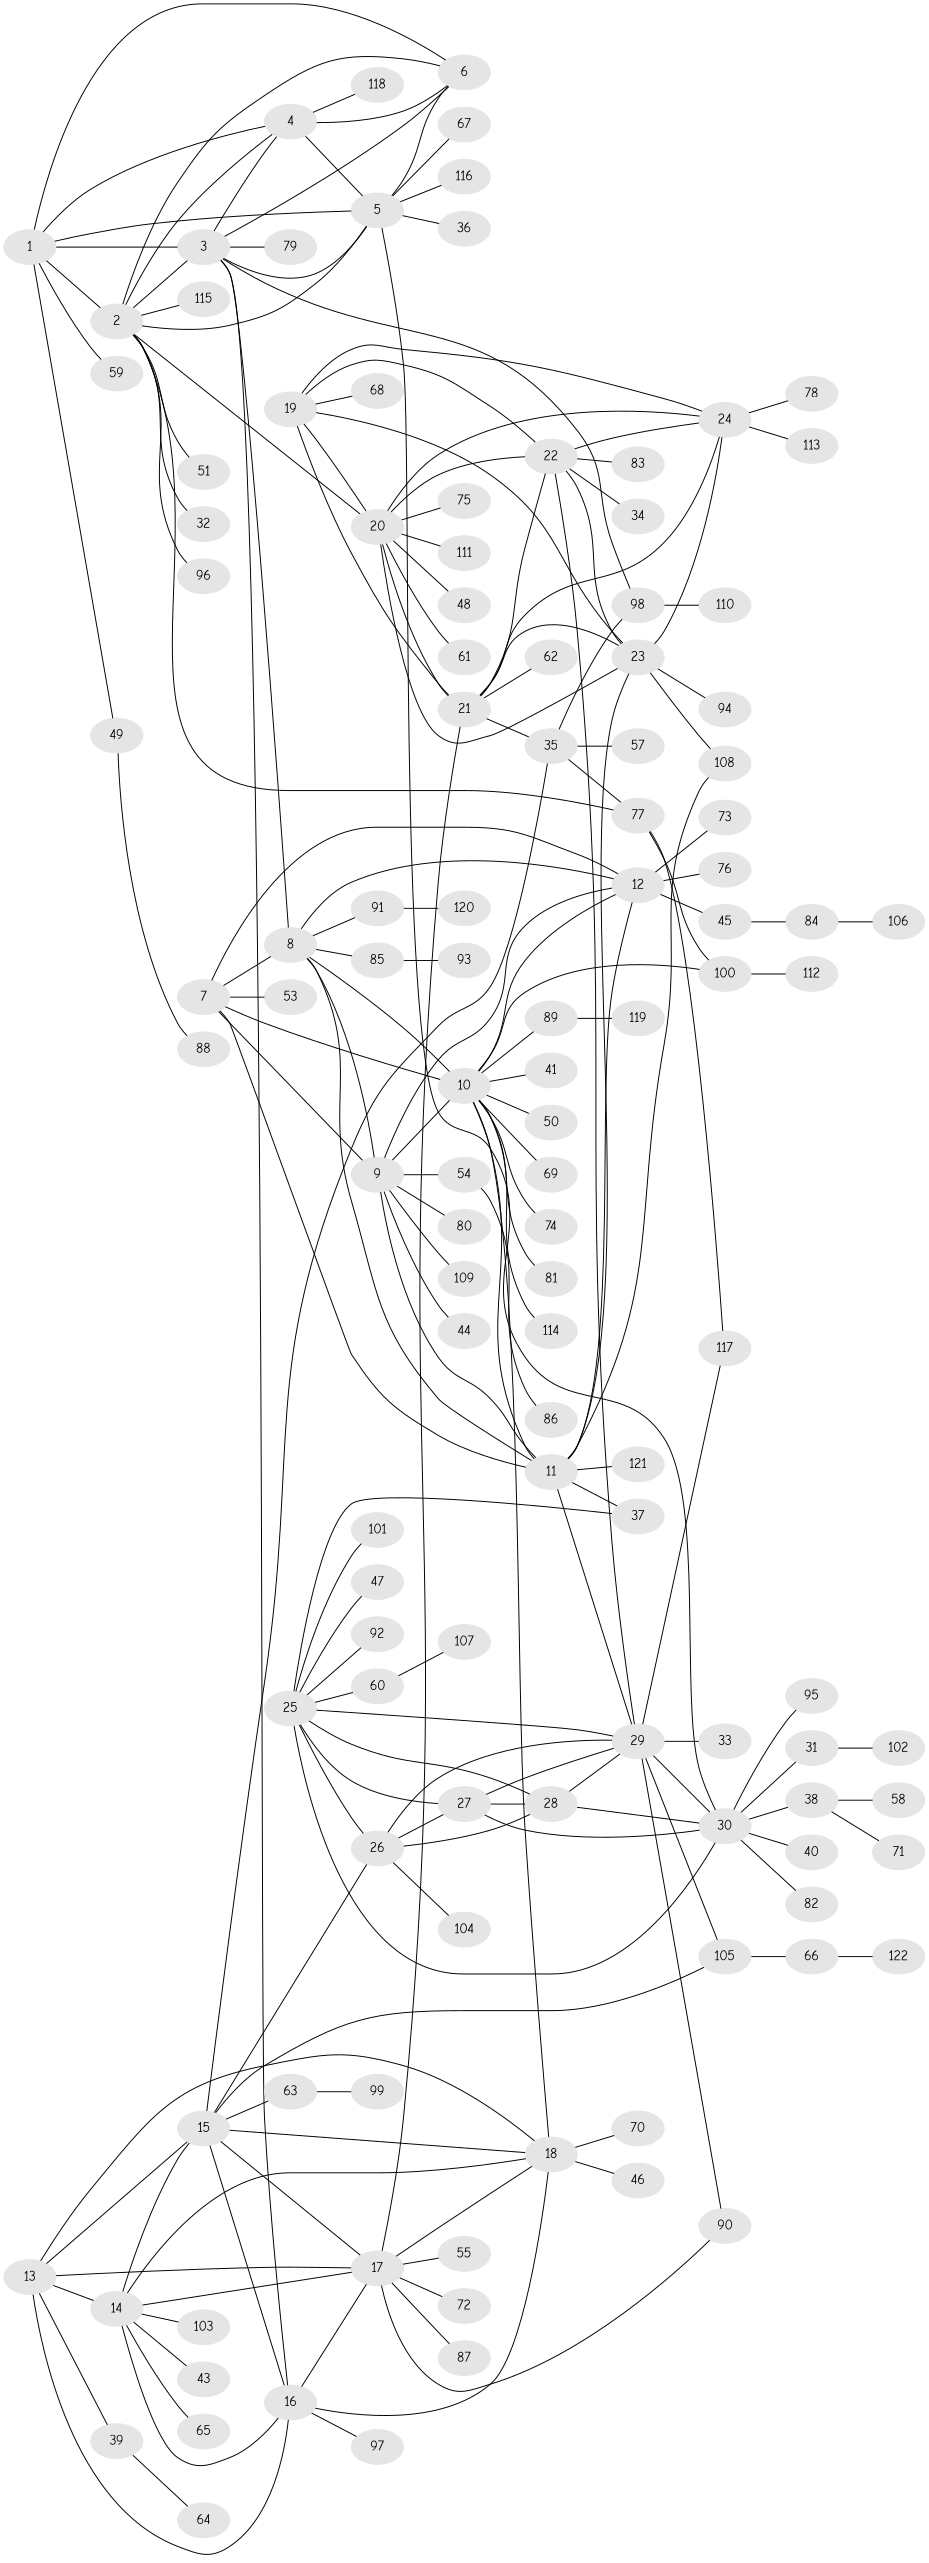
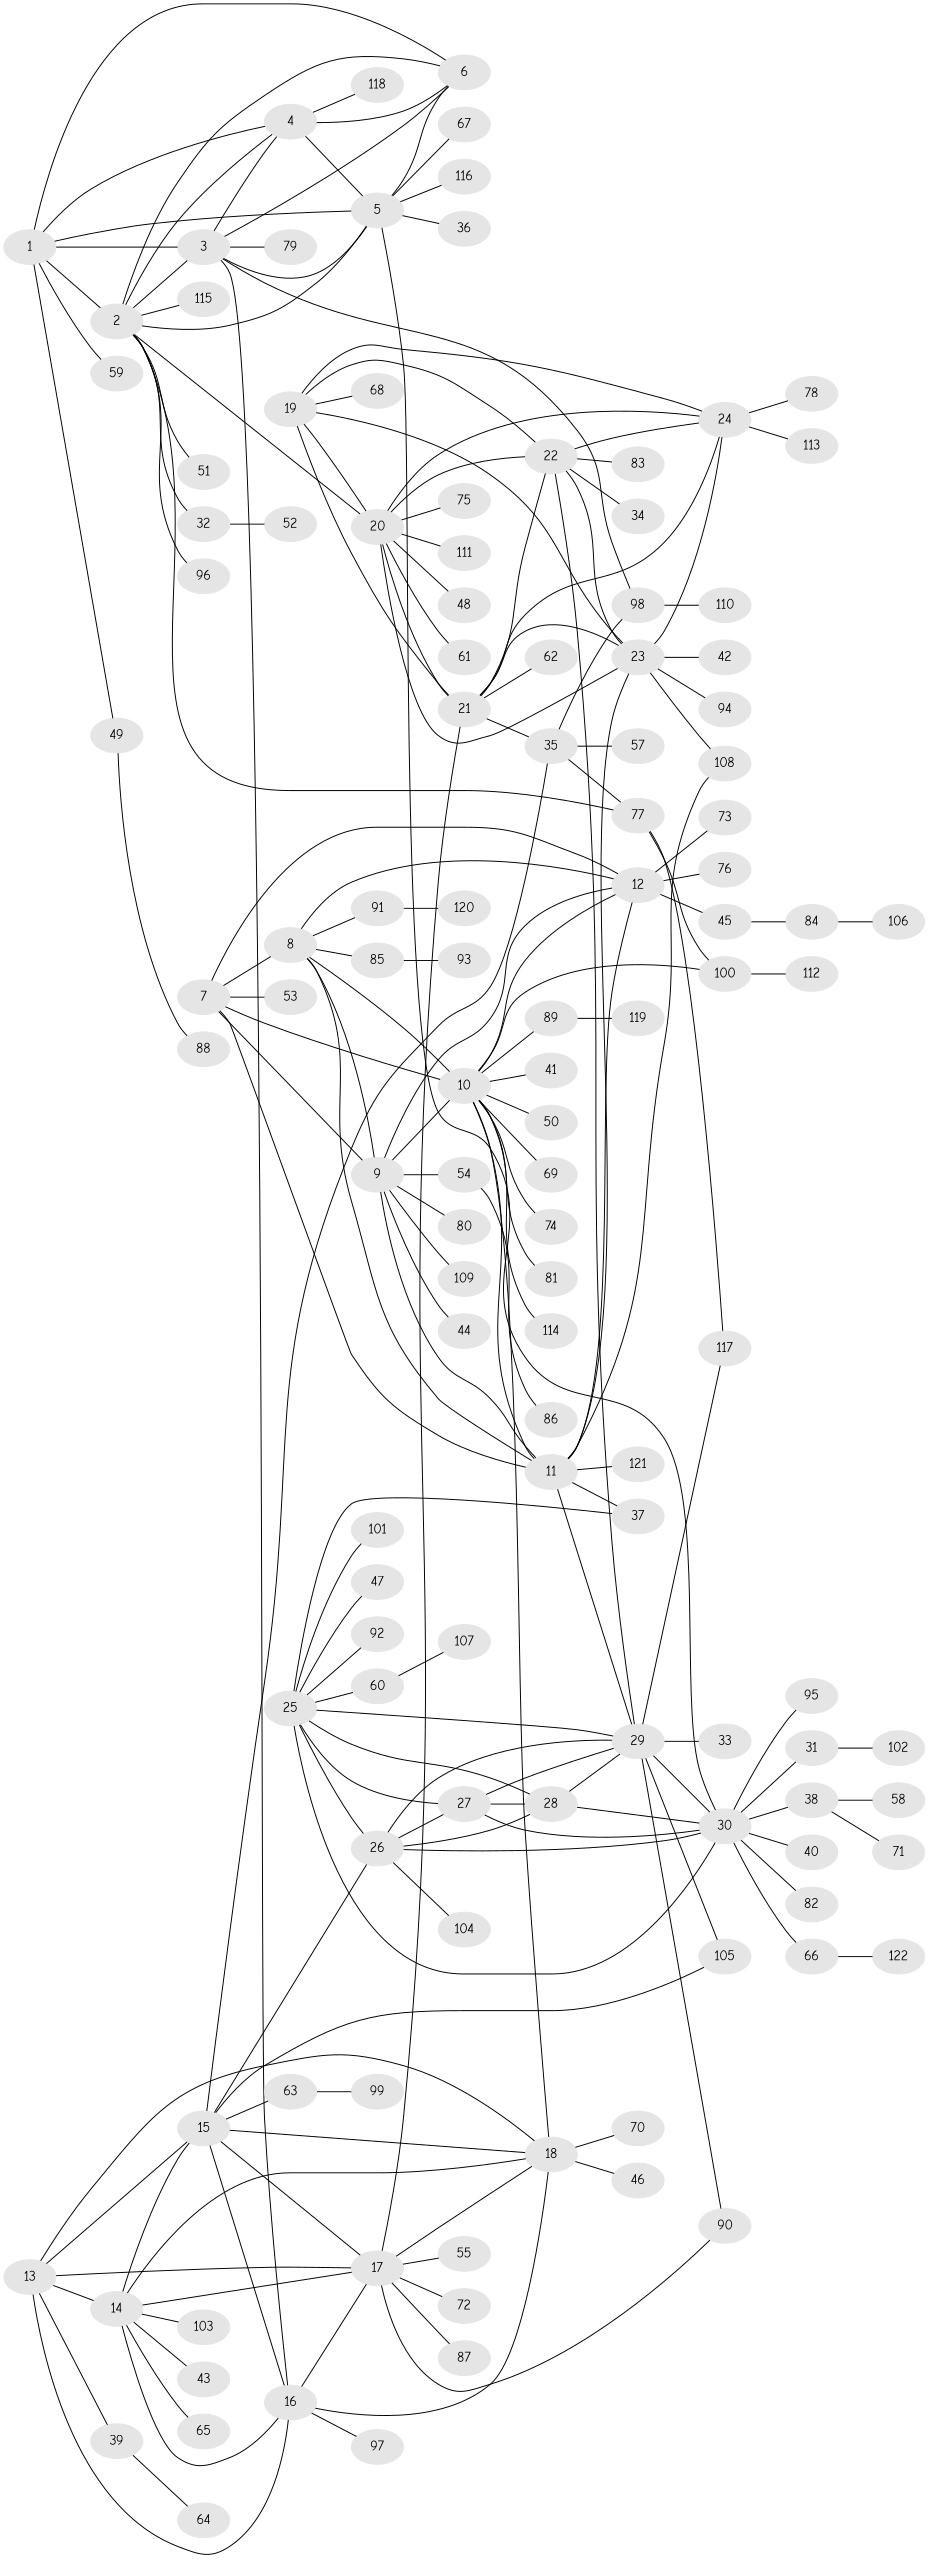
node "52": added
edge "3" -- "8": removed
node "42": added
edge "30" -- "26": added
edge "105" -- "66": now "30" -- "66"
